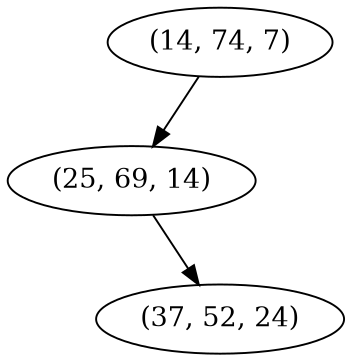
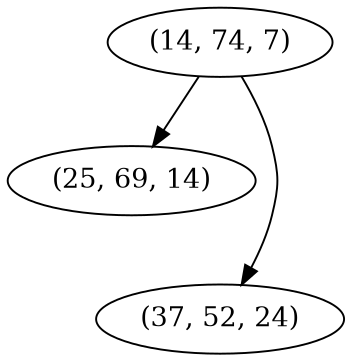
edge "(25, 69, 14)" -> "(37, 52, 24)": now "(14, 74, 7)" -> "(37, 52, 24)"
